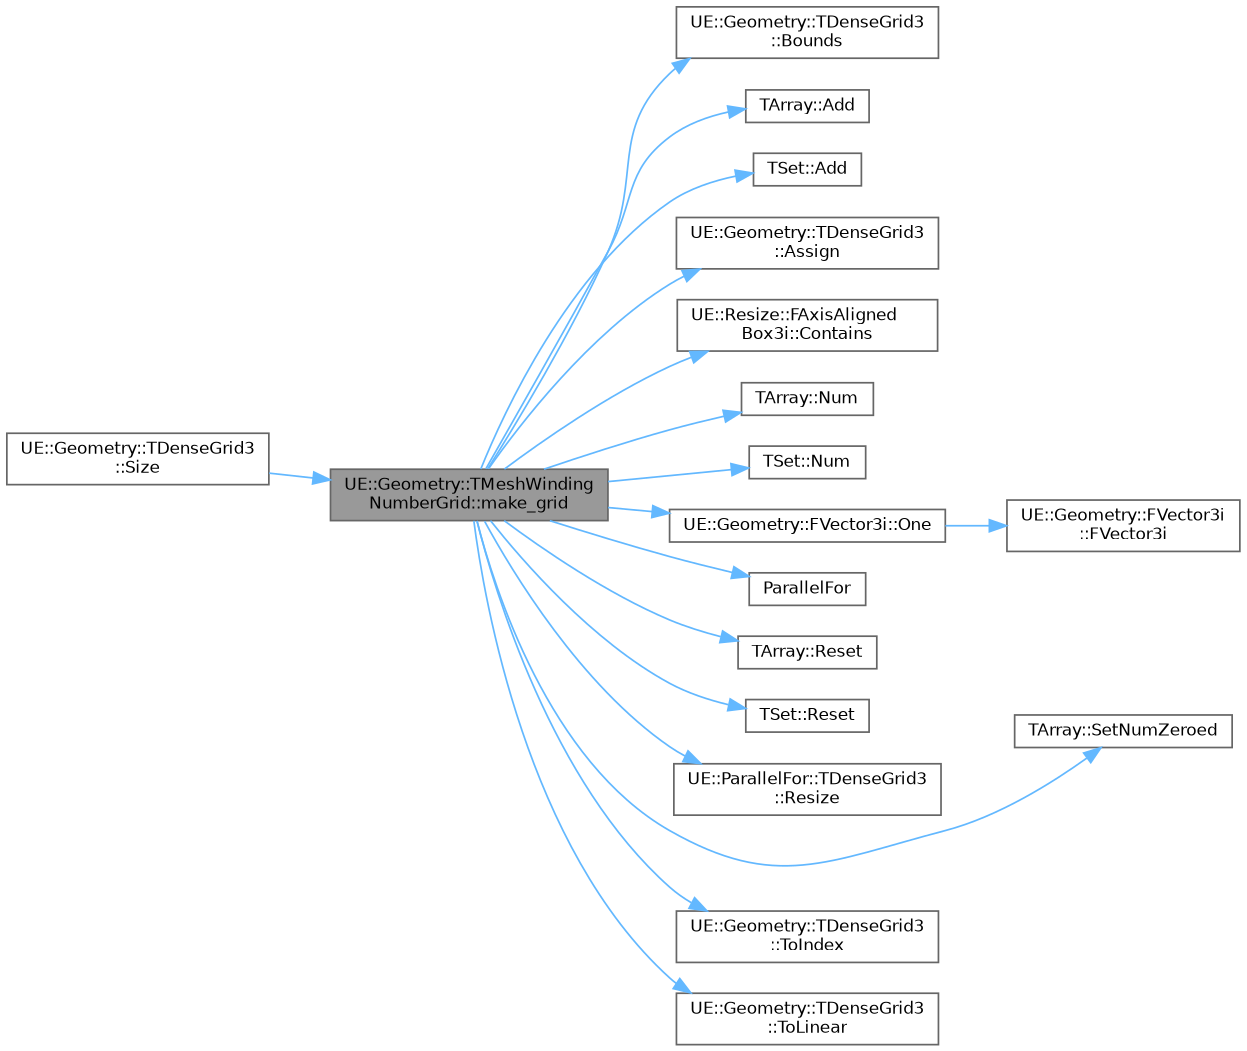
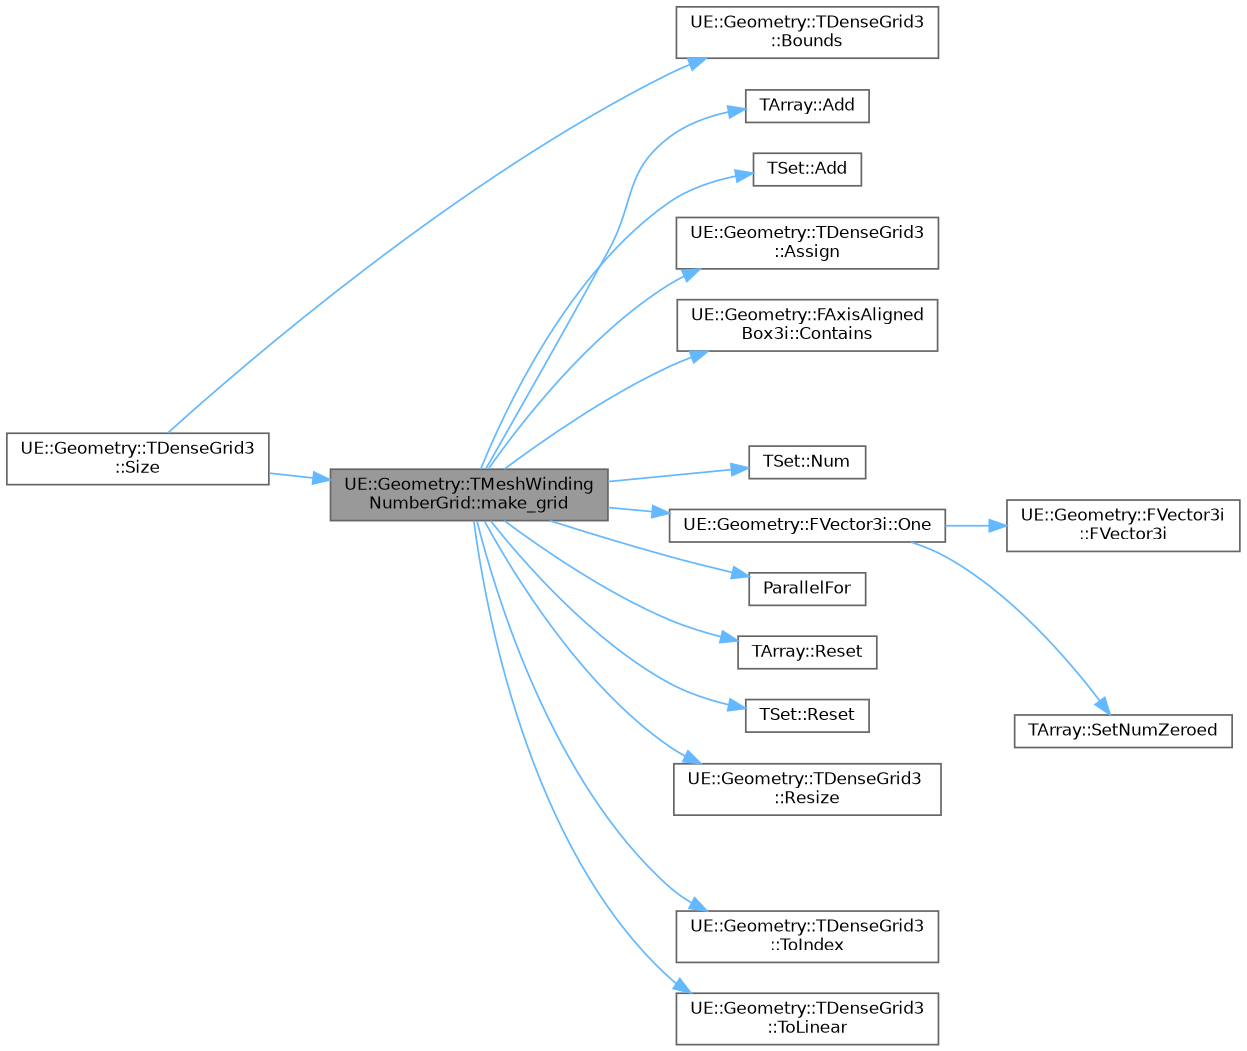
edge "UE::Geometry::TMeshWinding NumberGrid::make_grid" -> "UE::Geometry::TDenseGrid3 ::Bounds": now "UE::Geometry::TDenseGrid3 ::Size" -> "UE::Geometry::TDenseGrid3 ::Bounds"
node "UE::Resize::FAxisAligned Box3i::Contains": label "UE::Resize::FAxisAligned Box3i::Contains" -> "UE::Geometry::FAxisAligned Box3i::Contains"
node "TArray::Num": removed
node "UE::ParallelFor::TDenseGrid3 ::Resize": label "UE::ParallelFor::TDenseGrid3 ::Resize" -> "UE::Geometry::TDenseGrid3 ::Resize"
edge "UE::Geometry::TMeshWinding NumberGrid::make_grid" -> "TArray::SetNumZeroed": now "UE::Geometry::FVector3i::One" -> "TArray::SetNumZeroed"
